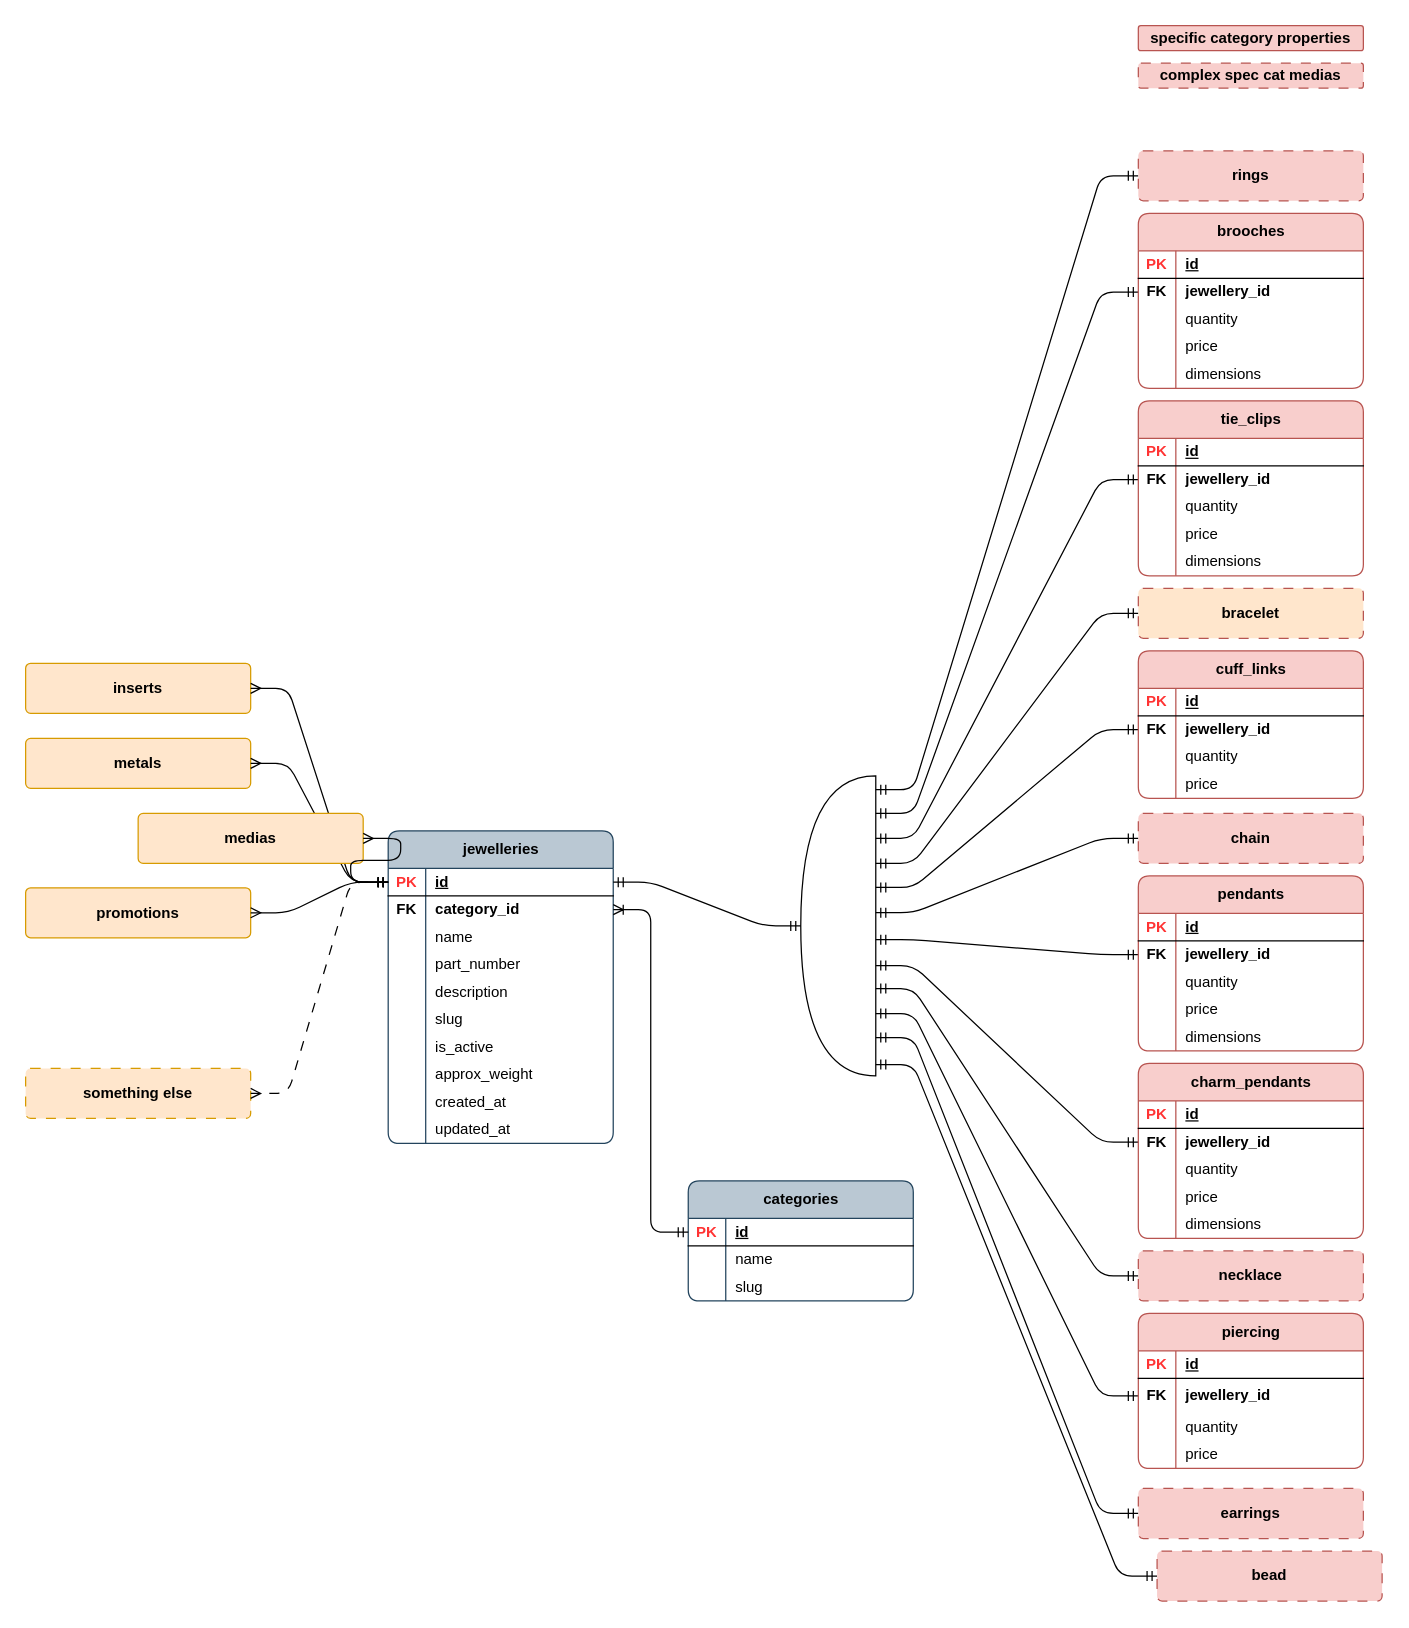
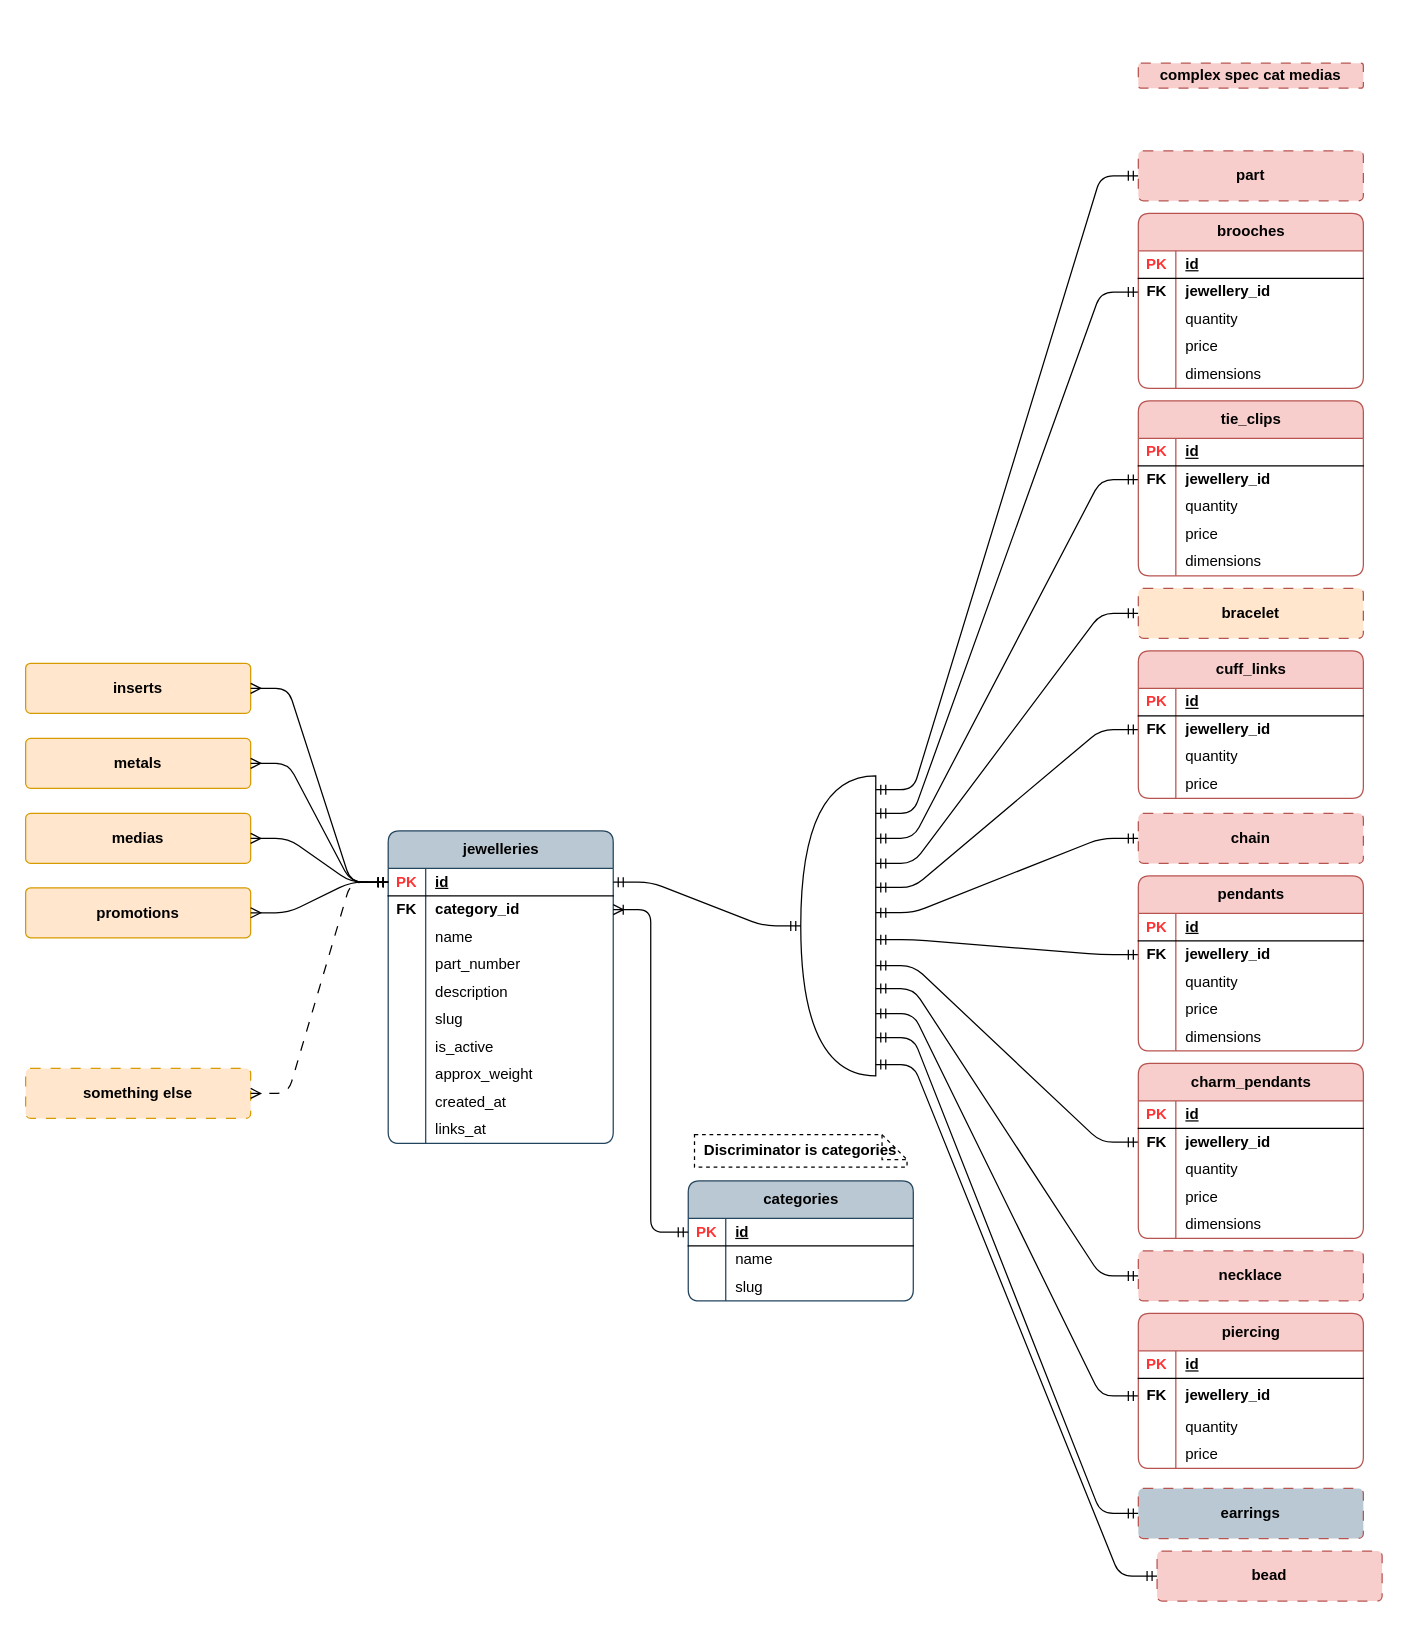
node "specific category properties": removed
node "rings": label "rings" -> "part"
node "medias": moved (251, 838) -> (138, 838)
node "updated_at": label "updated_at" -> "links_at"
node "Discriminator is categories": added
node "earrings": fillcolor #f8cecc -> #bac8d3
